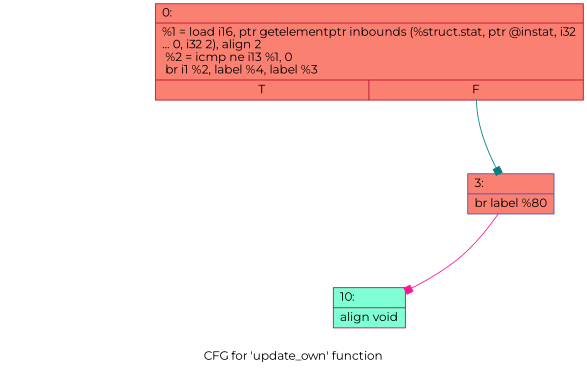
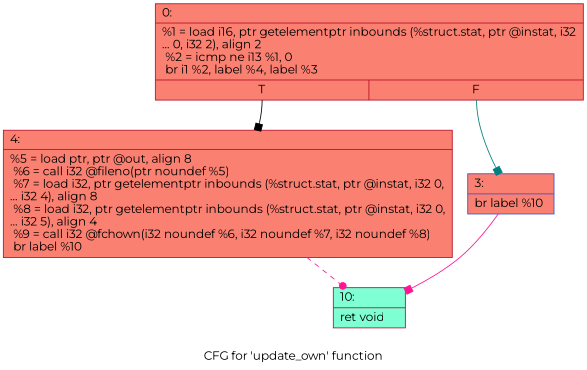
node "4:": added
node "3:": text "br label %80" -> "br label %10"
node "10:": text "align void" -> "ret void"
